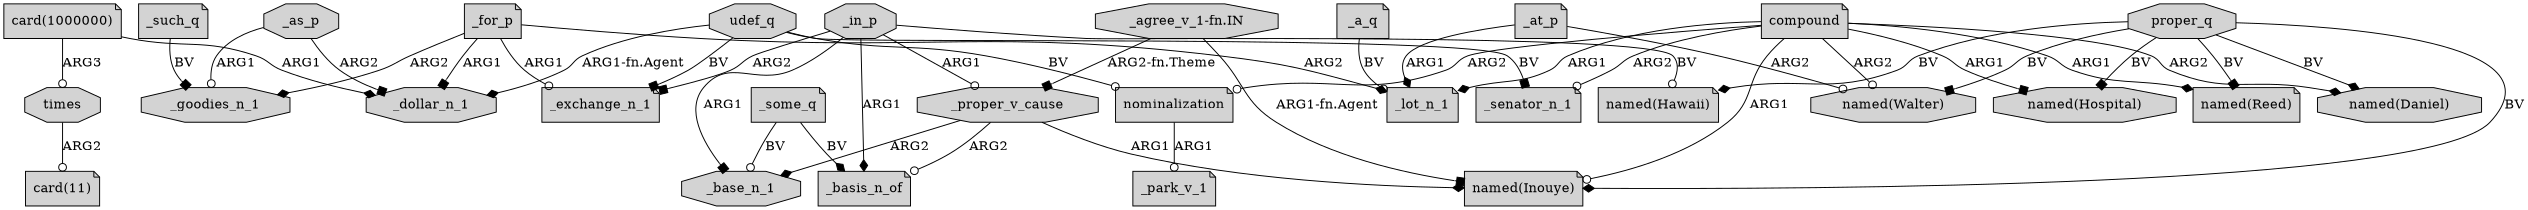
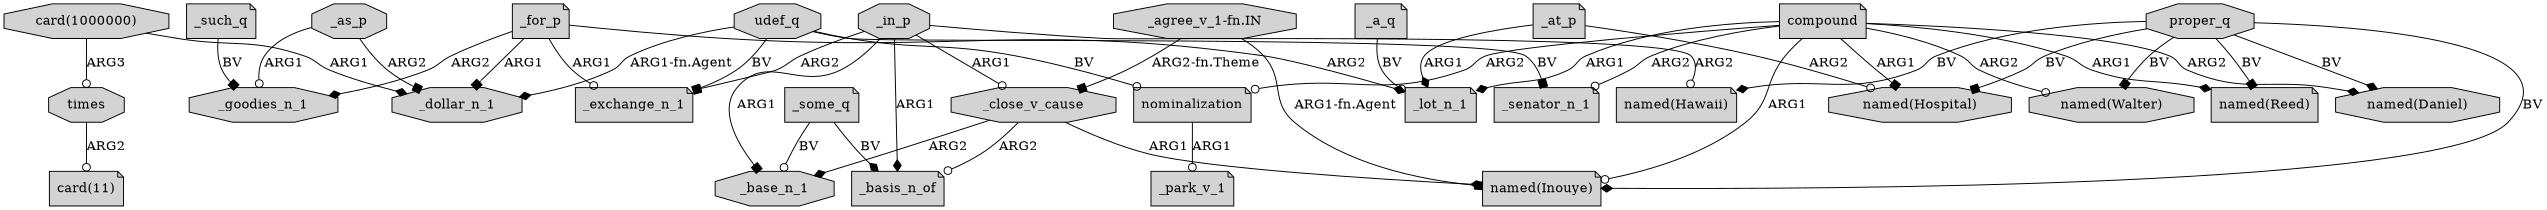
node "card(1000000)": shape note -> octagon
edge "_at_p" -> "named(Walter)": now "_at_p" -> "named(Hospital)"
edge "_in_p" -> "named(Hawaii)": label "BV" -> "ARG2"
node "_proper_v_cause": label "_proper_v_cause" -> "_close_v_cause"
